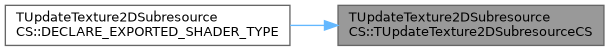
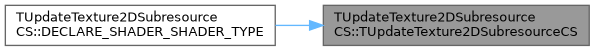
node "TUpdateTexture2DSubresource CS::DECLARE_EXPORTED_SHADER_TYPE": label "TUpdateTexture2DSubresource CS::DECLARE_EXPORTED_SHADER_TYPE" -> "TUpdateTexture2DSubresource CS::DECLARE_SHADER_SHADER_TYPE"
